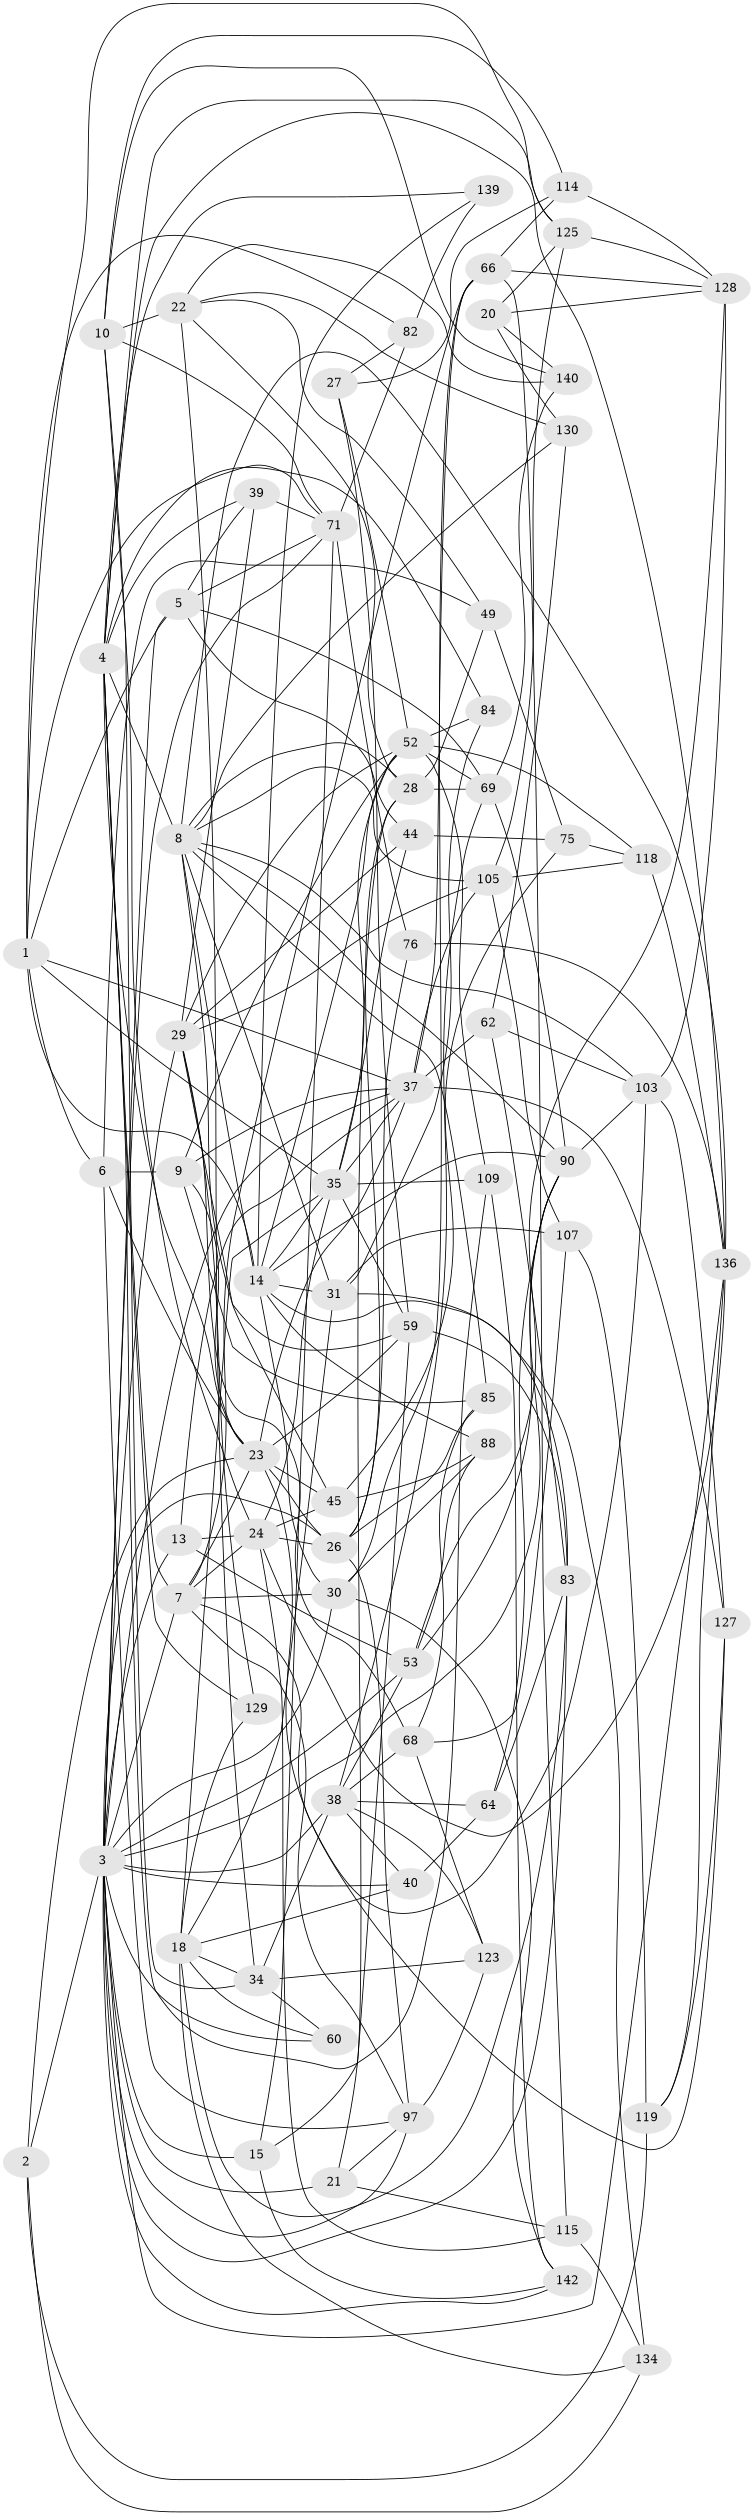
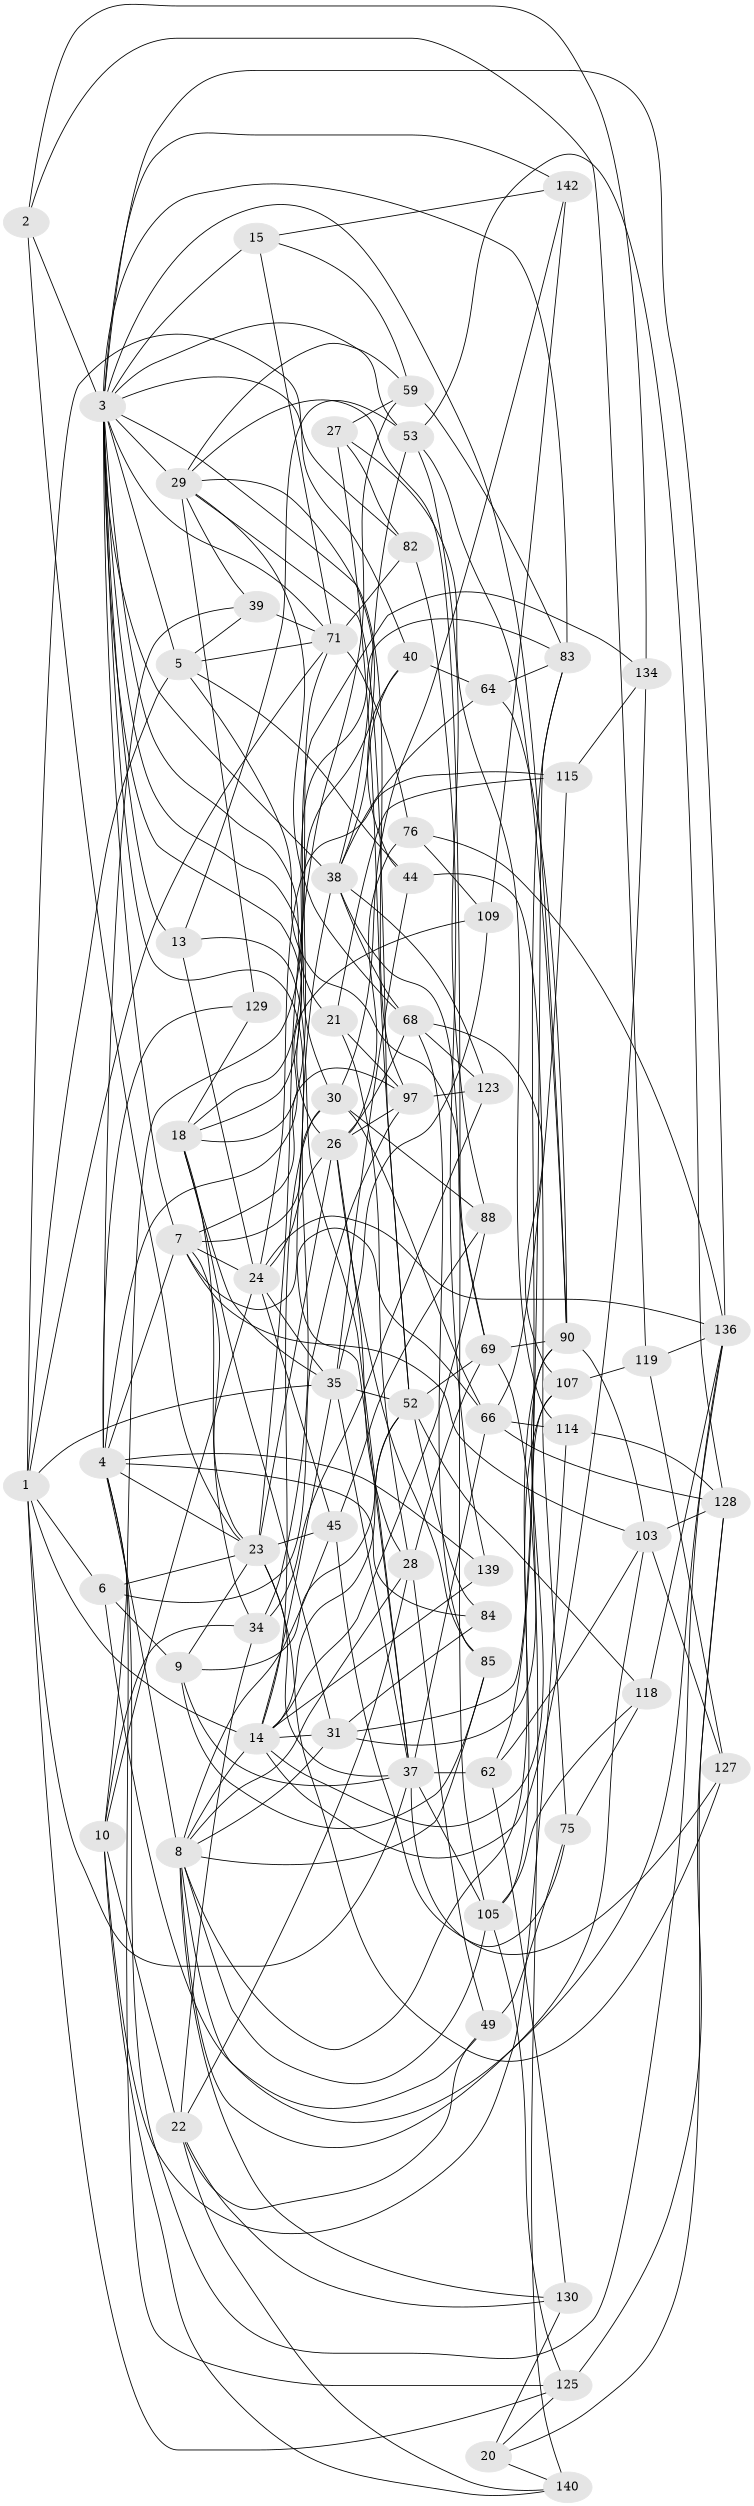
edge "52" -- "109": now "76" -- "109"
edge "68" -- "26": added
edge "35" -- "59": removed
node "60": removed
